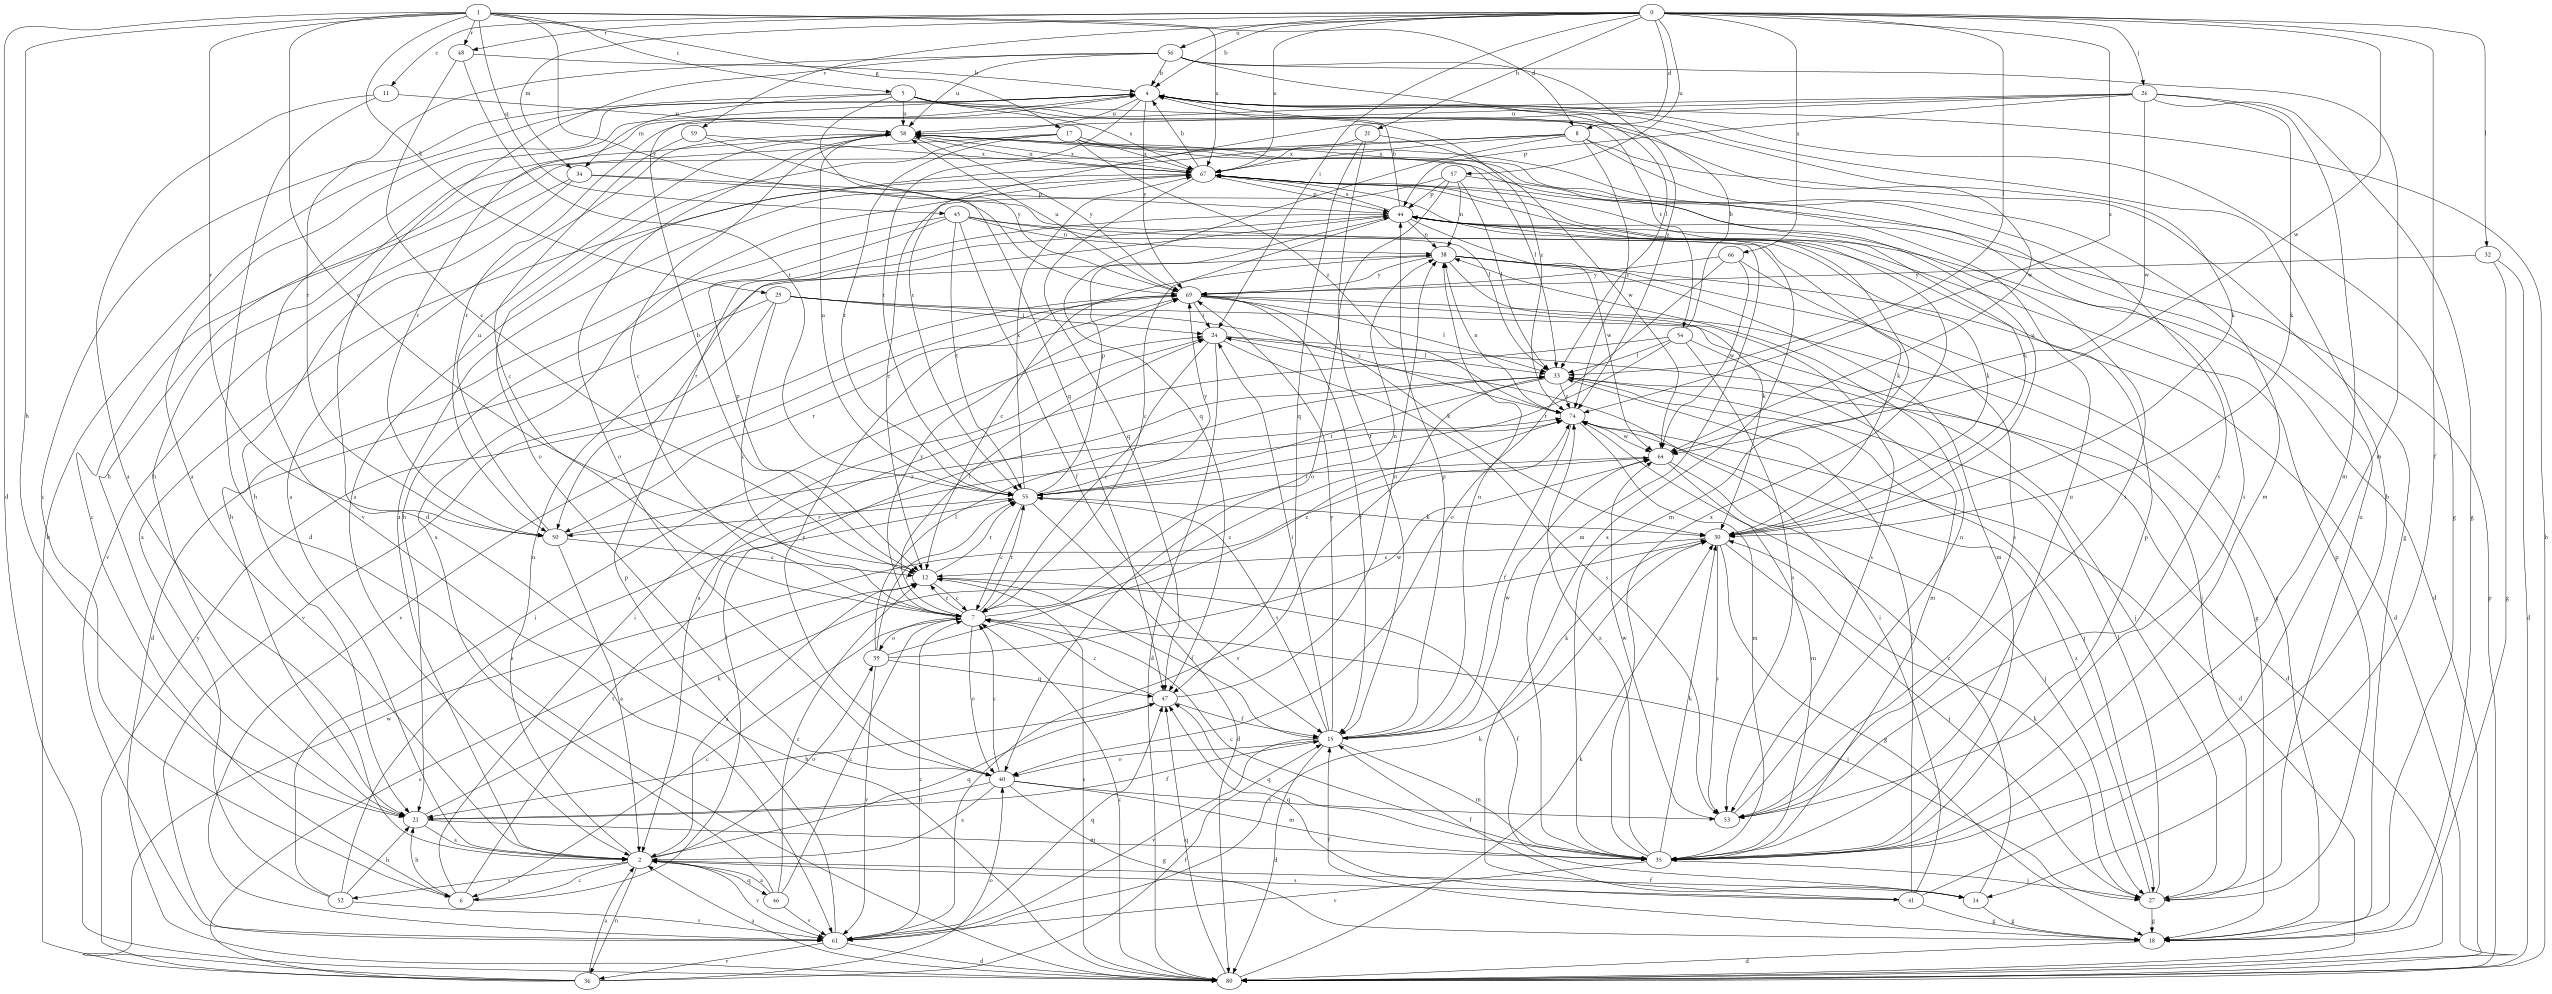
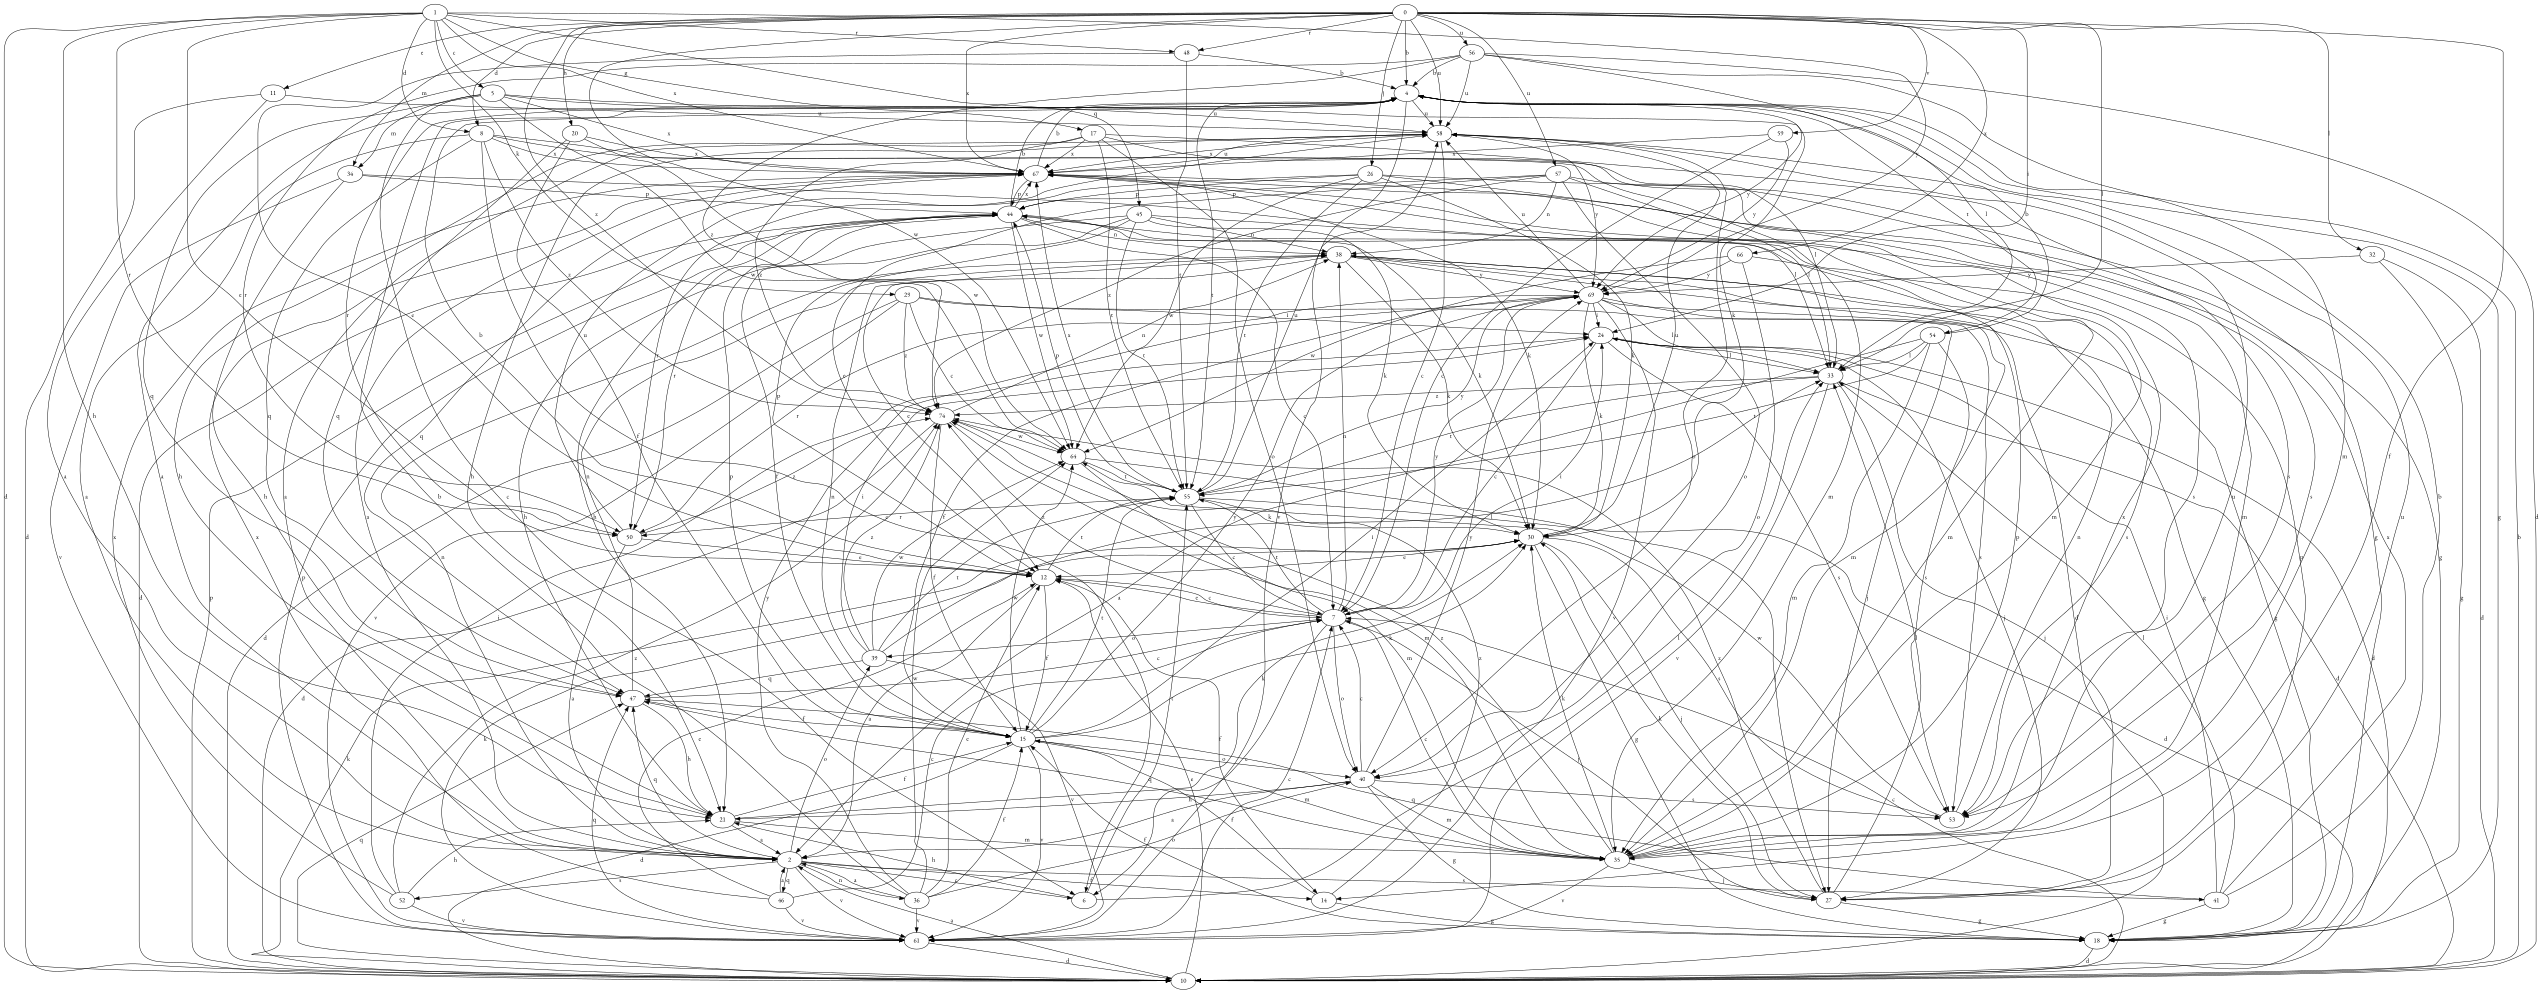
edge "26" -> "58": now "0" -> "58"
edge "5" -> "74": now "57" -> "74"
edge "29" -> "7": now "29" -> "64"
edge "6" -> "24": now "39" -> "24"
edge "61" -> "36": reversed
node "80": label "80" -> "10"
